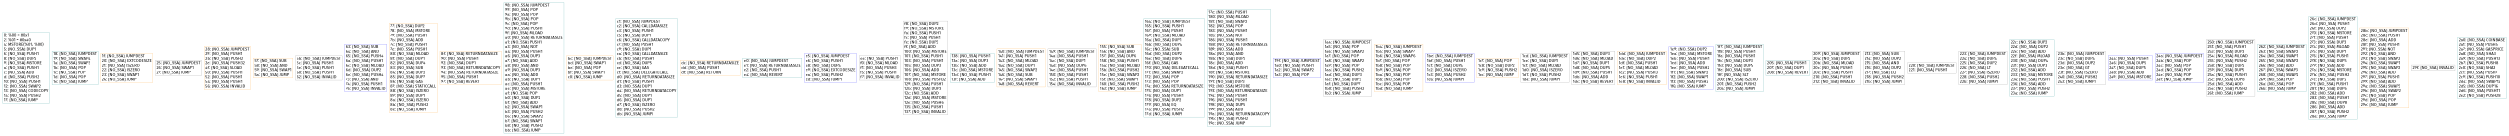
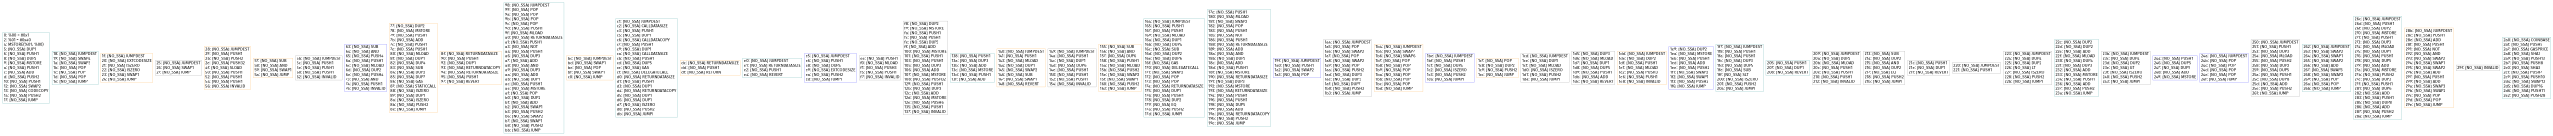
node "21c: [NO_SSA] PUSH1 21e: [NO_SSA] DUP1 21f: [NO_SSA] REVERT": added
